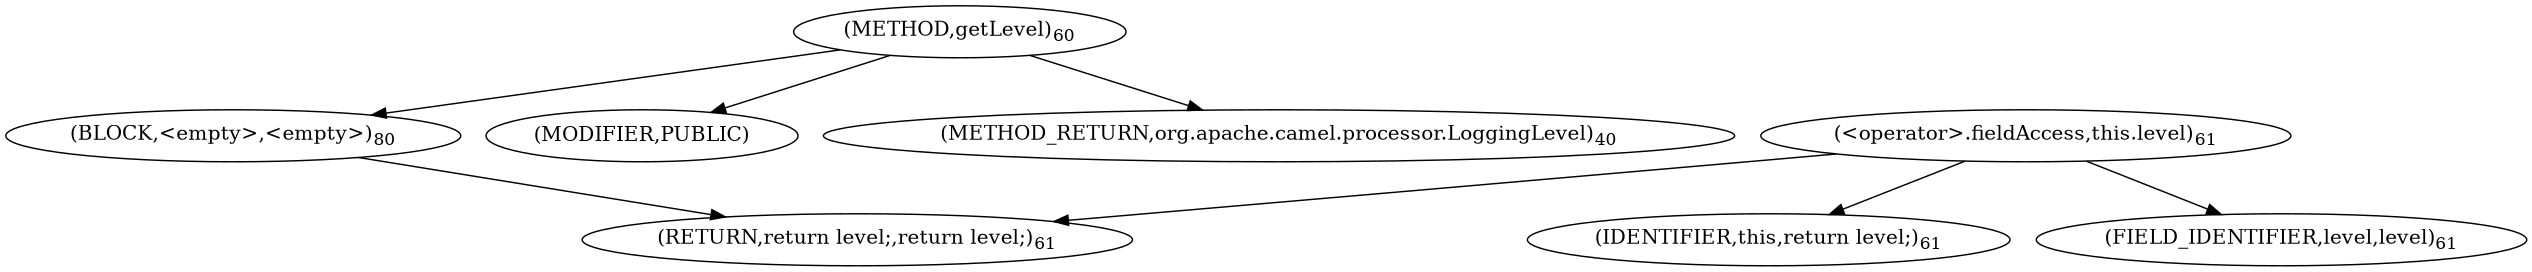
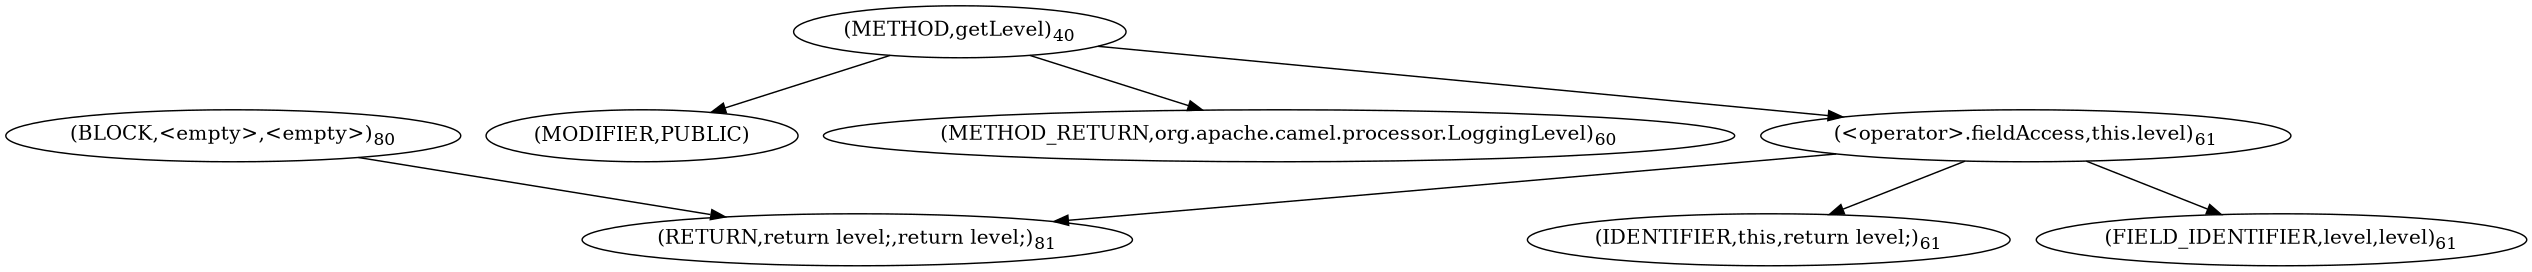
node "(METHOD,getLevel)": text "60" -> "40"
edge "(METHOD,getLevel)" -> "(BLOCK,<empty>,<empty>)": now "(METHOD,getLevel)" -> "(<operator>.fieldAccess,this.level)"
node "(METHOD_RETURN,org.apache.camel.processor.LoggingLevel)": text "40" -> "60"
node "(RETURN,return level;,return level;)": text "61" -> "81"
